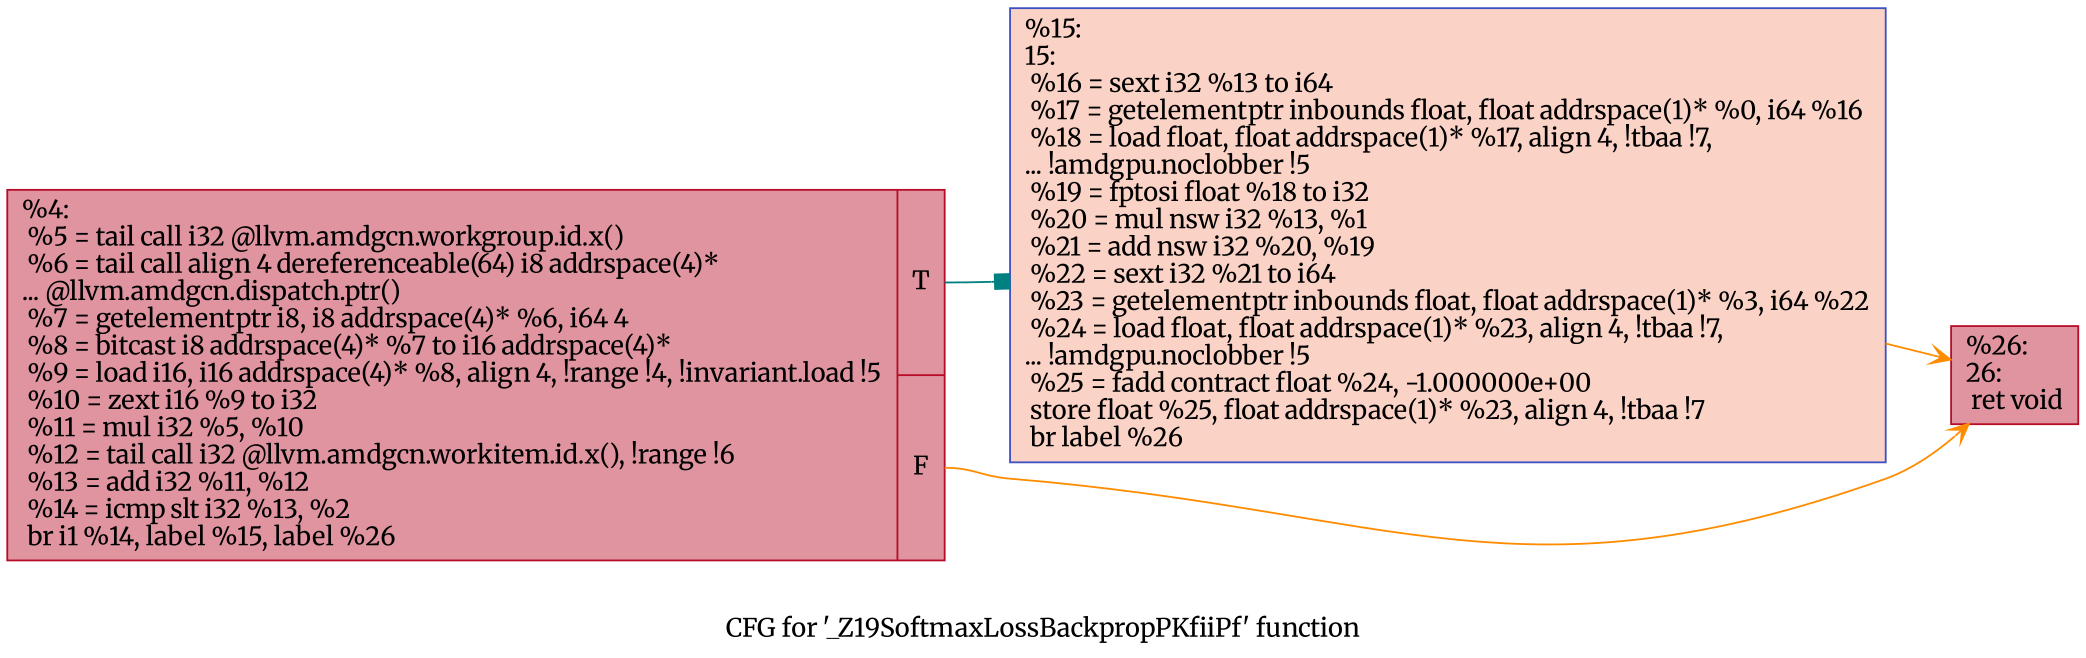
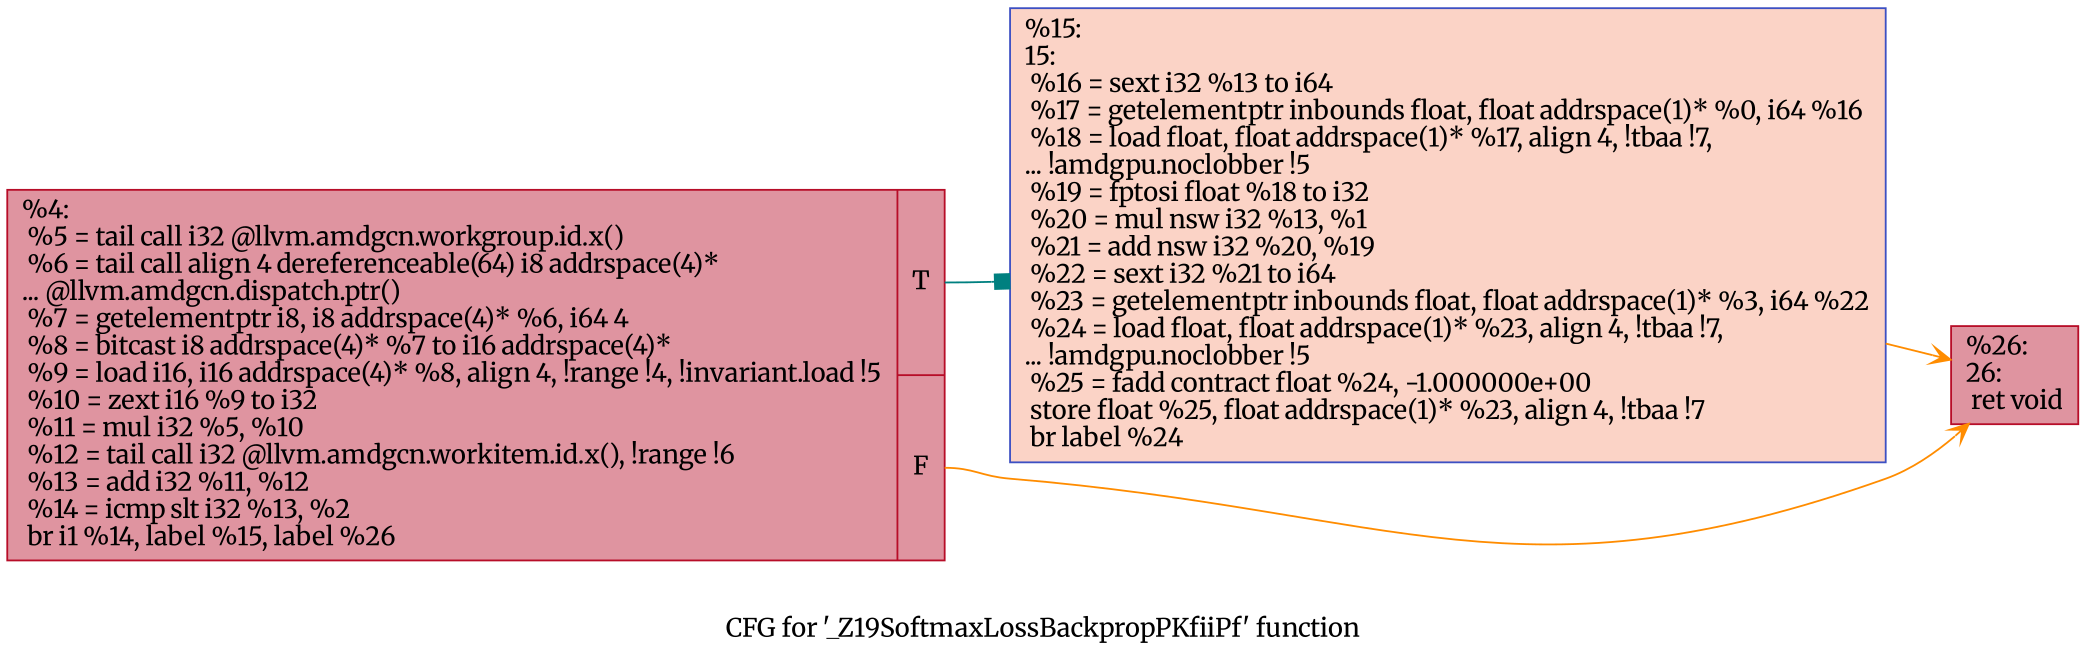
node "%15:": text "br label %26" -> "br label %24"
